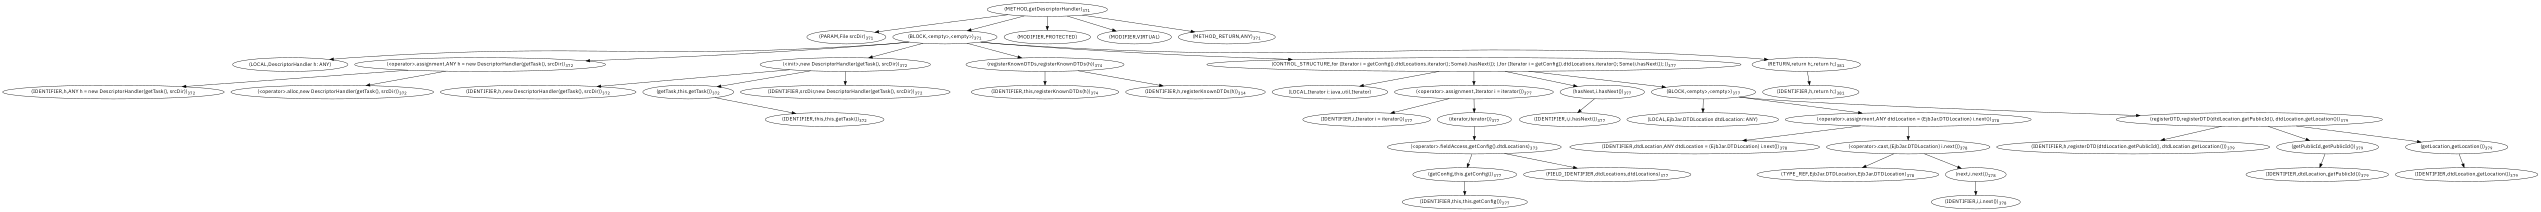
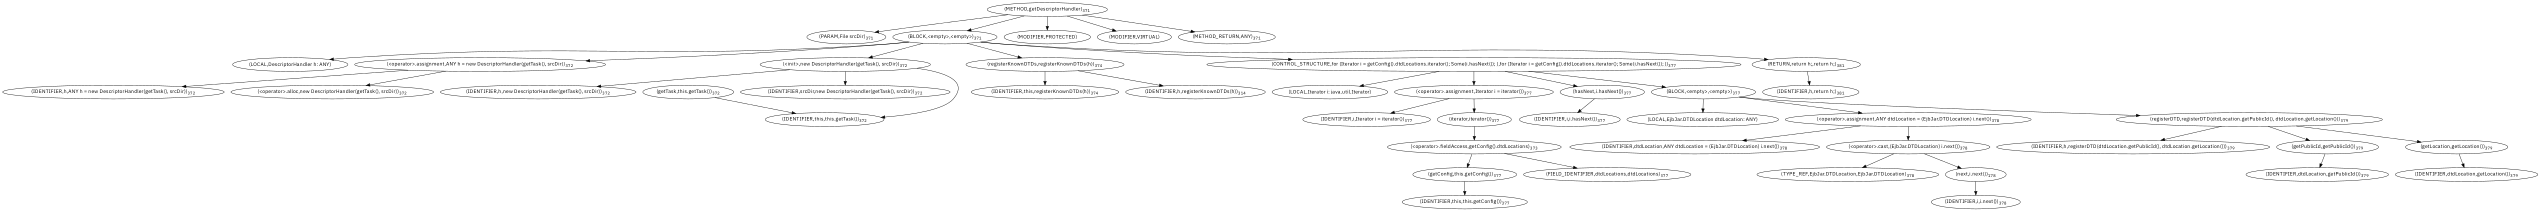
edge "(<init>,new DescriptorHandler(getTask(), srcDir))" -> "(getTask,this.getTask())": now "(<init>,new DescriptorHandler(getTask(), srcDir))" -> "(IDENTIFIER,this,this.getTask())"
